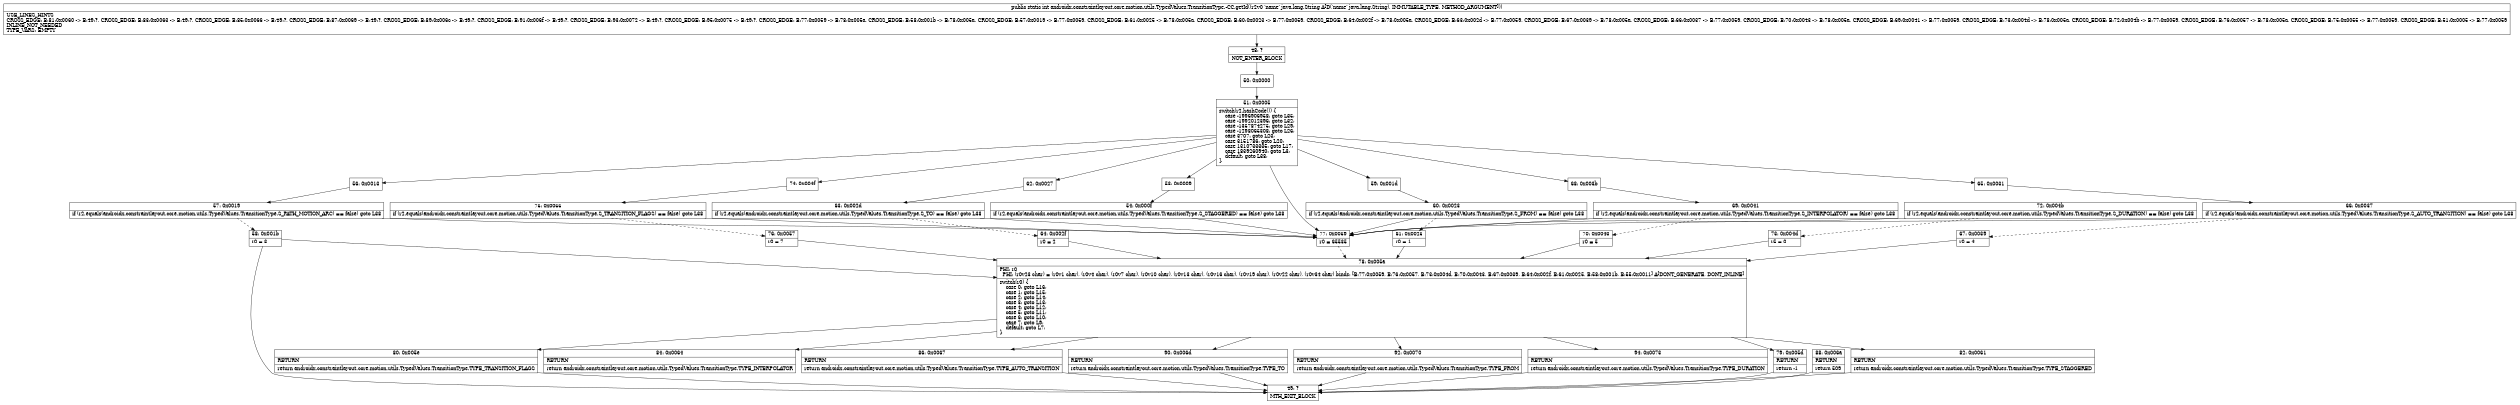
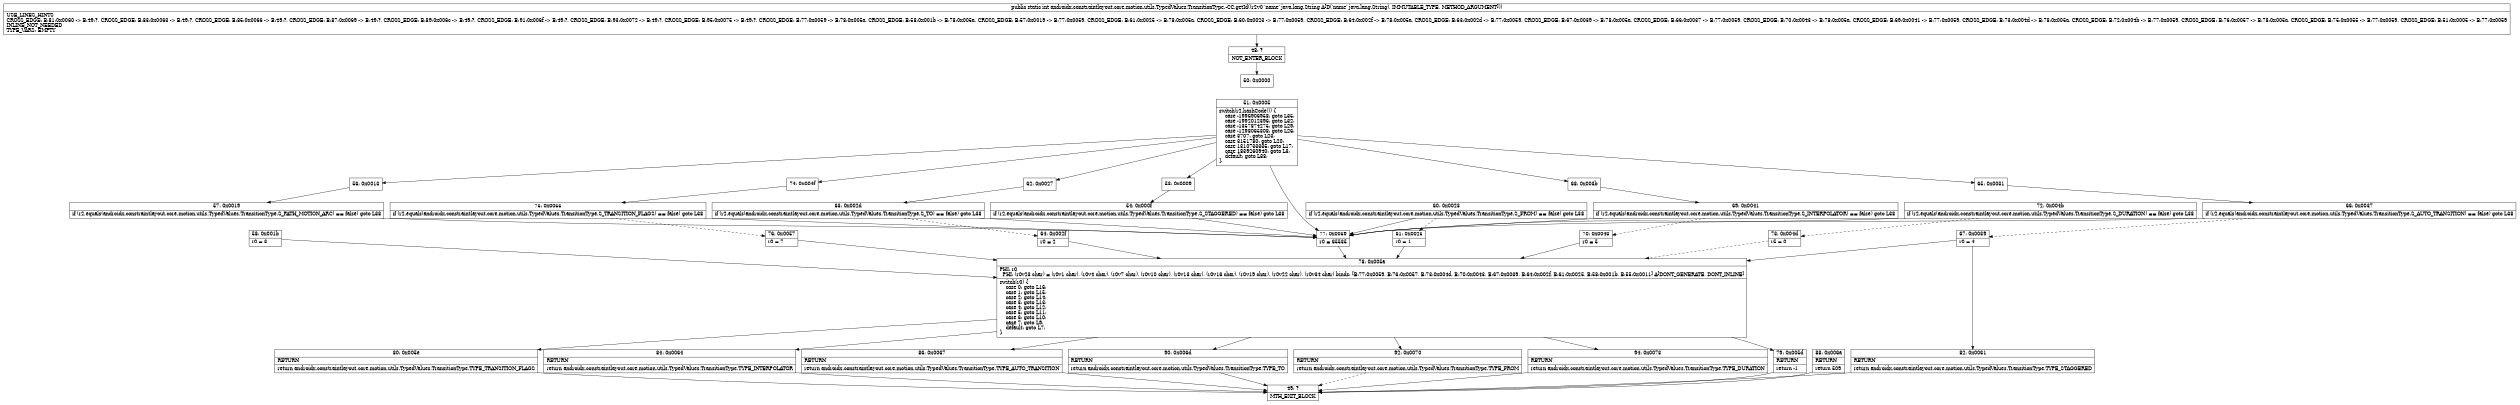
edge "50: 0x0000" -> "51: 0x0005": removed
node "51: 0x0005": text "case 3151786: goto L20;" -> "case 3151780: goto L20;"
node "59: 0x001d": removed
edge "57: 0x0019" -> "58: 0x001b": removed
edge "73: 0x004d" -> "78: 0x005a": style solid -> dashed
edge "77: 0x0059" -> "78: 0x005a": style dashed -> solid
edge "78: 0x005a" -> "82: 0x0061": now "67: 0x0039" -> "82: 0x0061"
edge "92: 0x0070" -> "49: ?": style solid -> dashed
edge "58: 0x001b" -> "49: ?": now "84: 0x0064" -> "49: ?"
